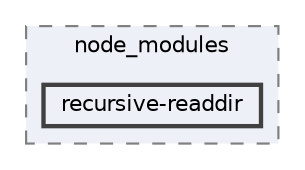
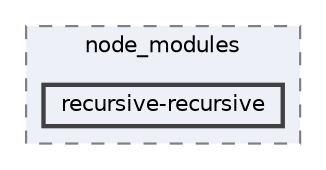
node "recursive-readdir": label "recursive-readdir" -> "recursive-recursive"
